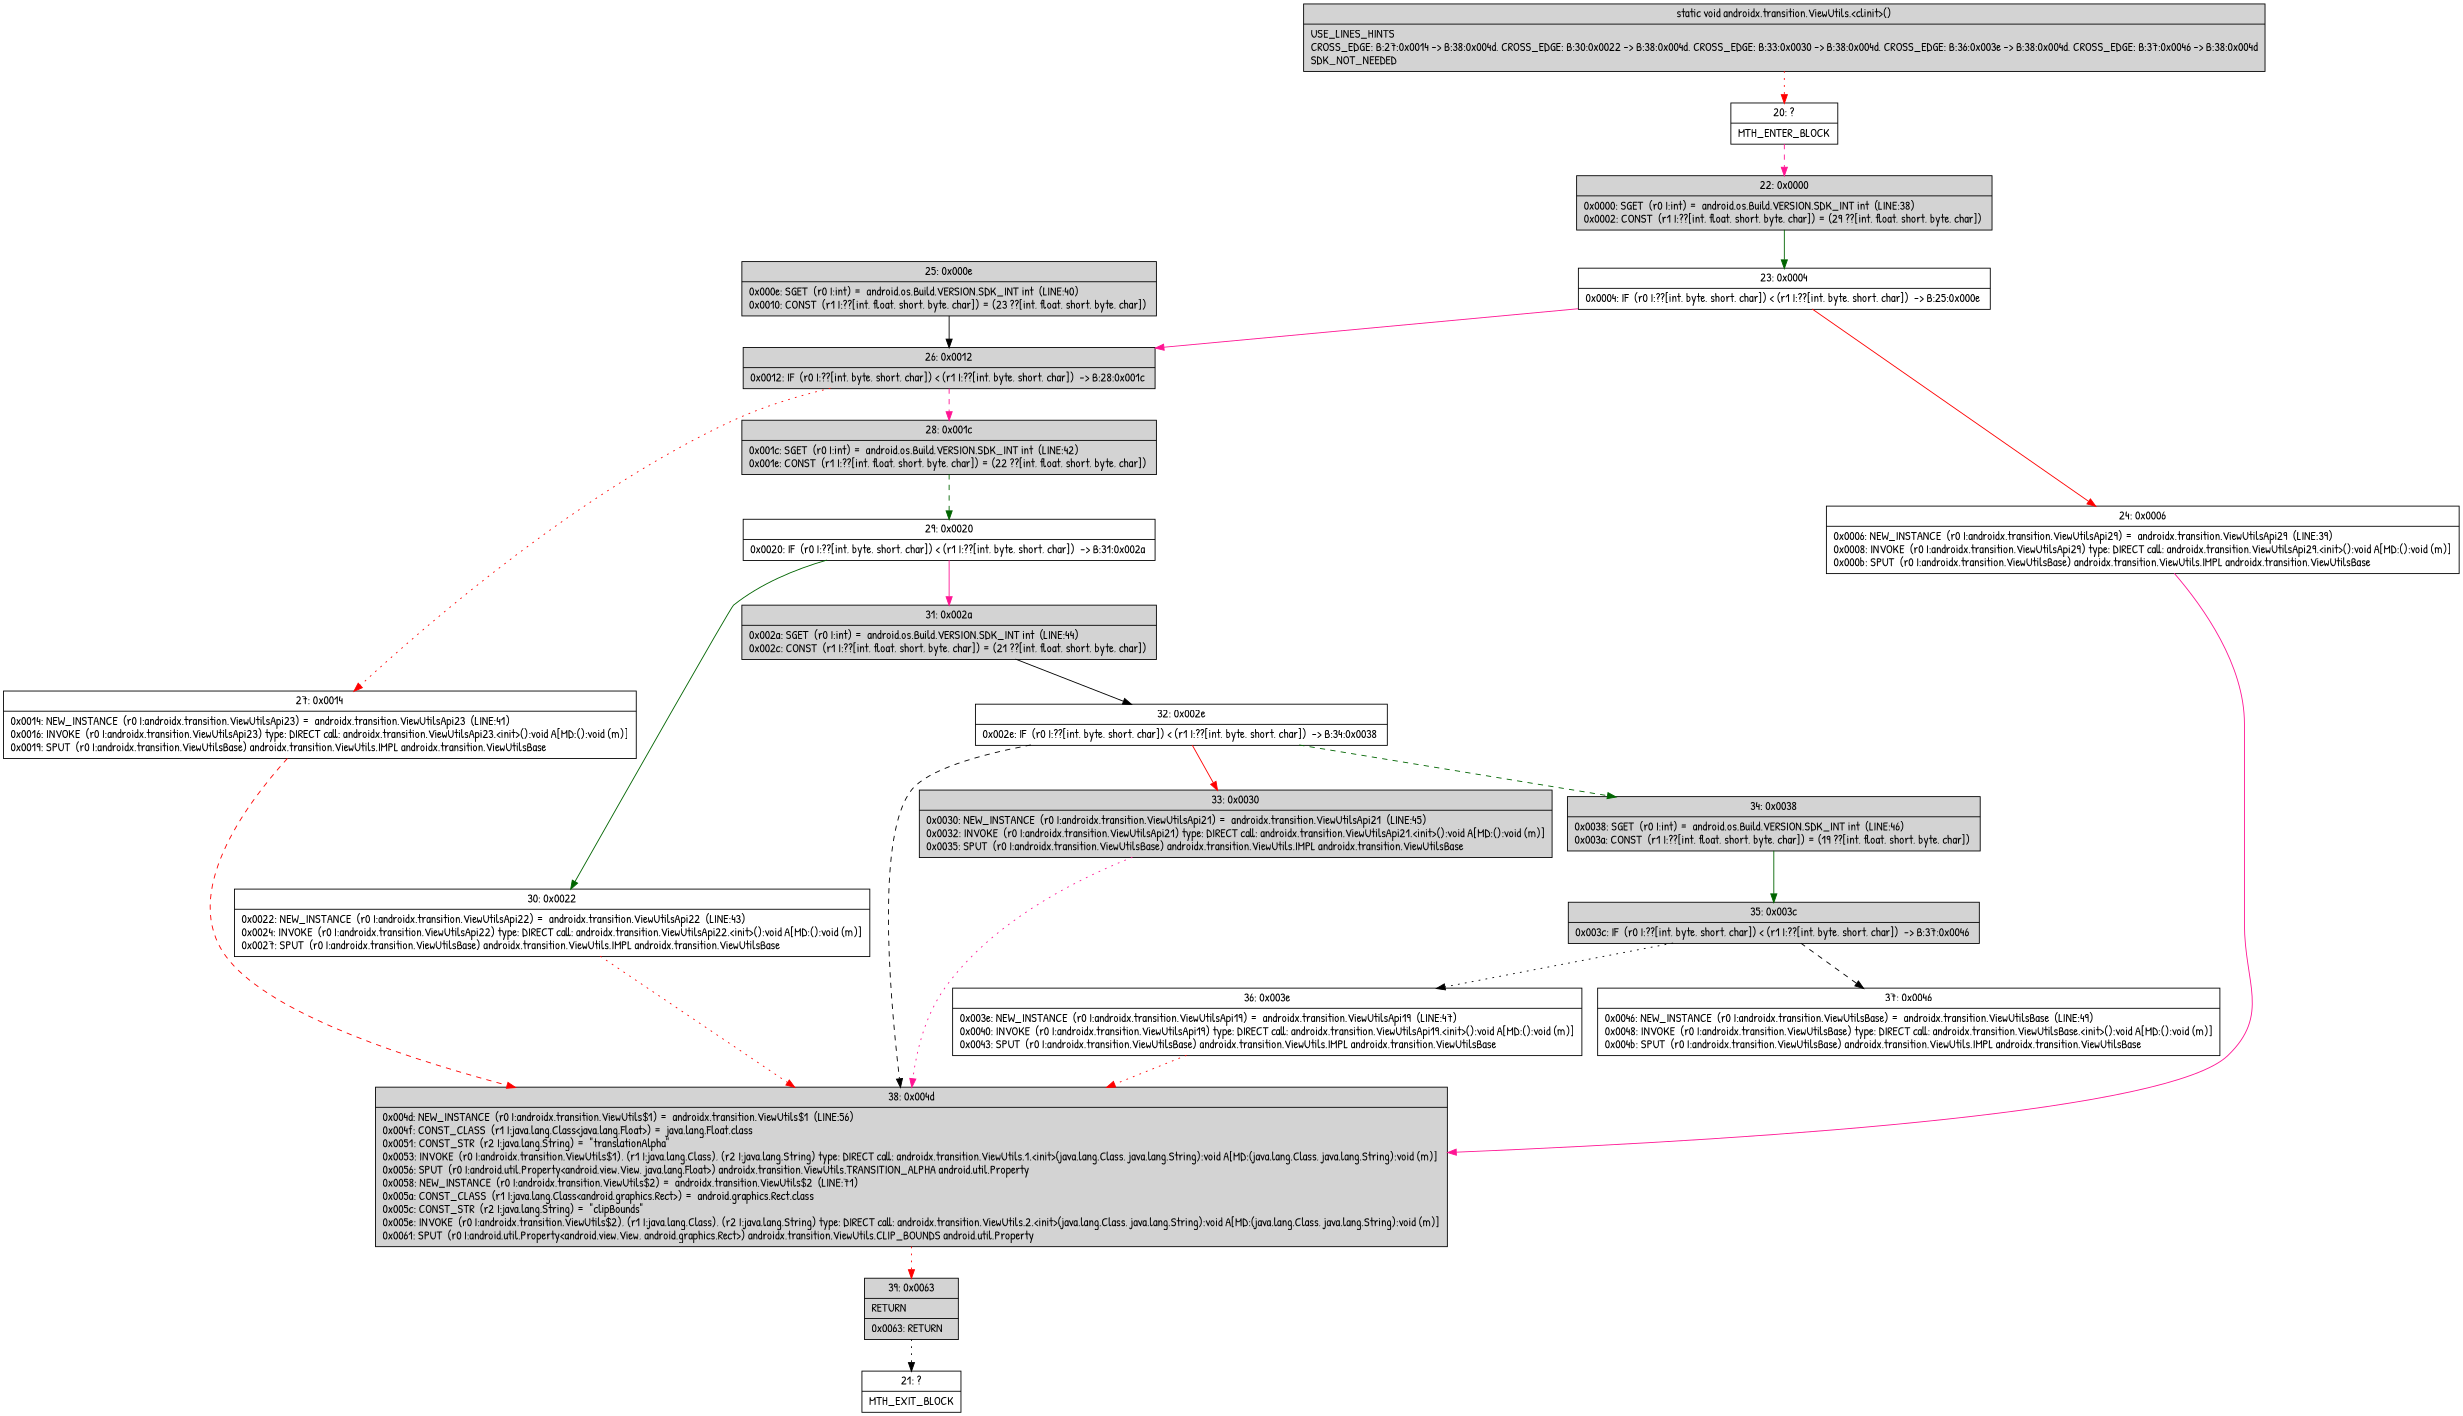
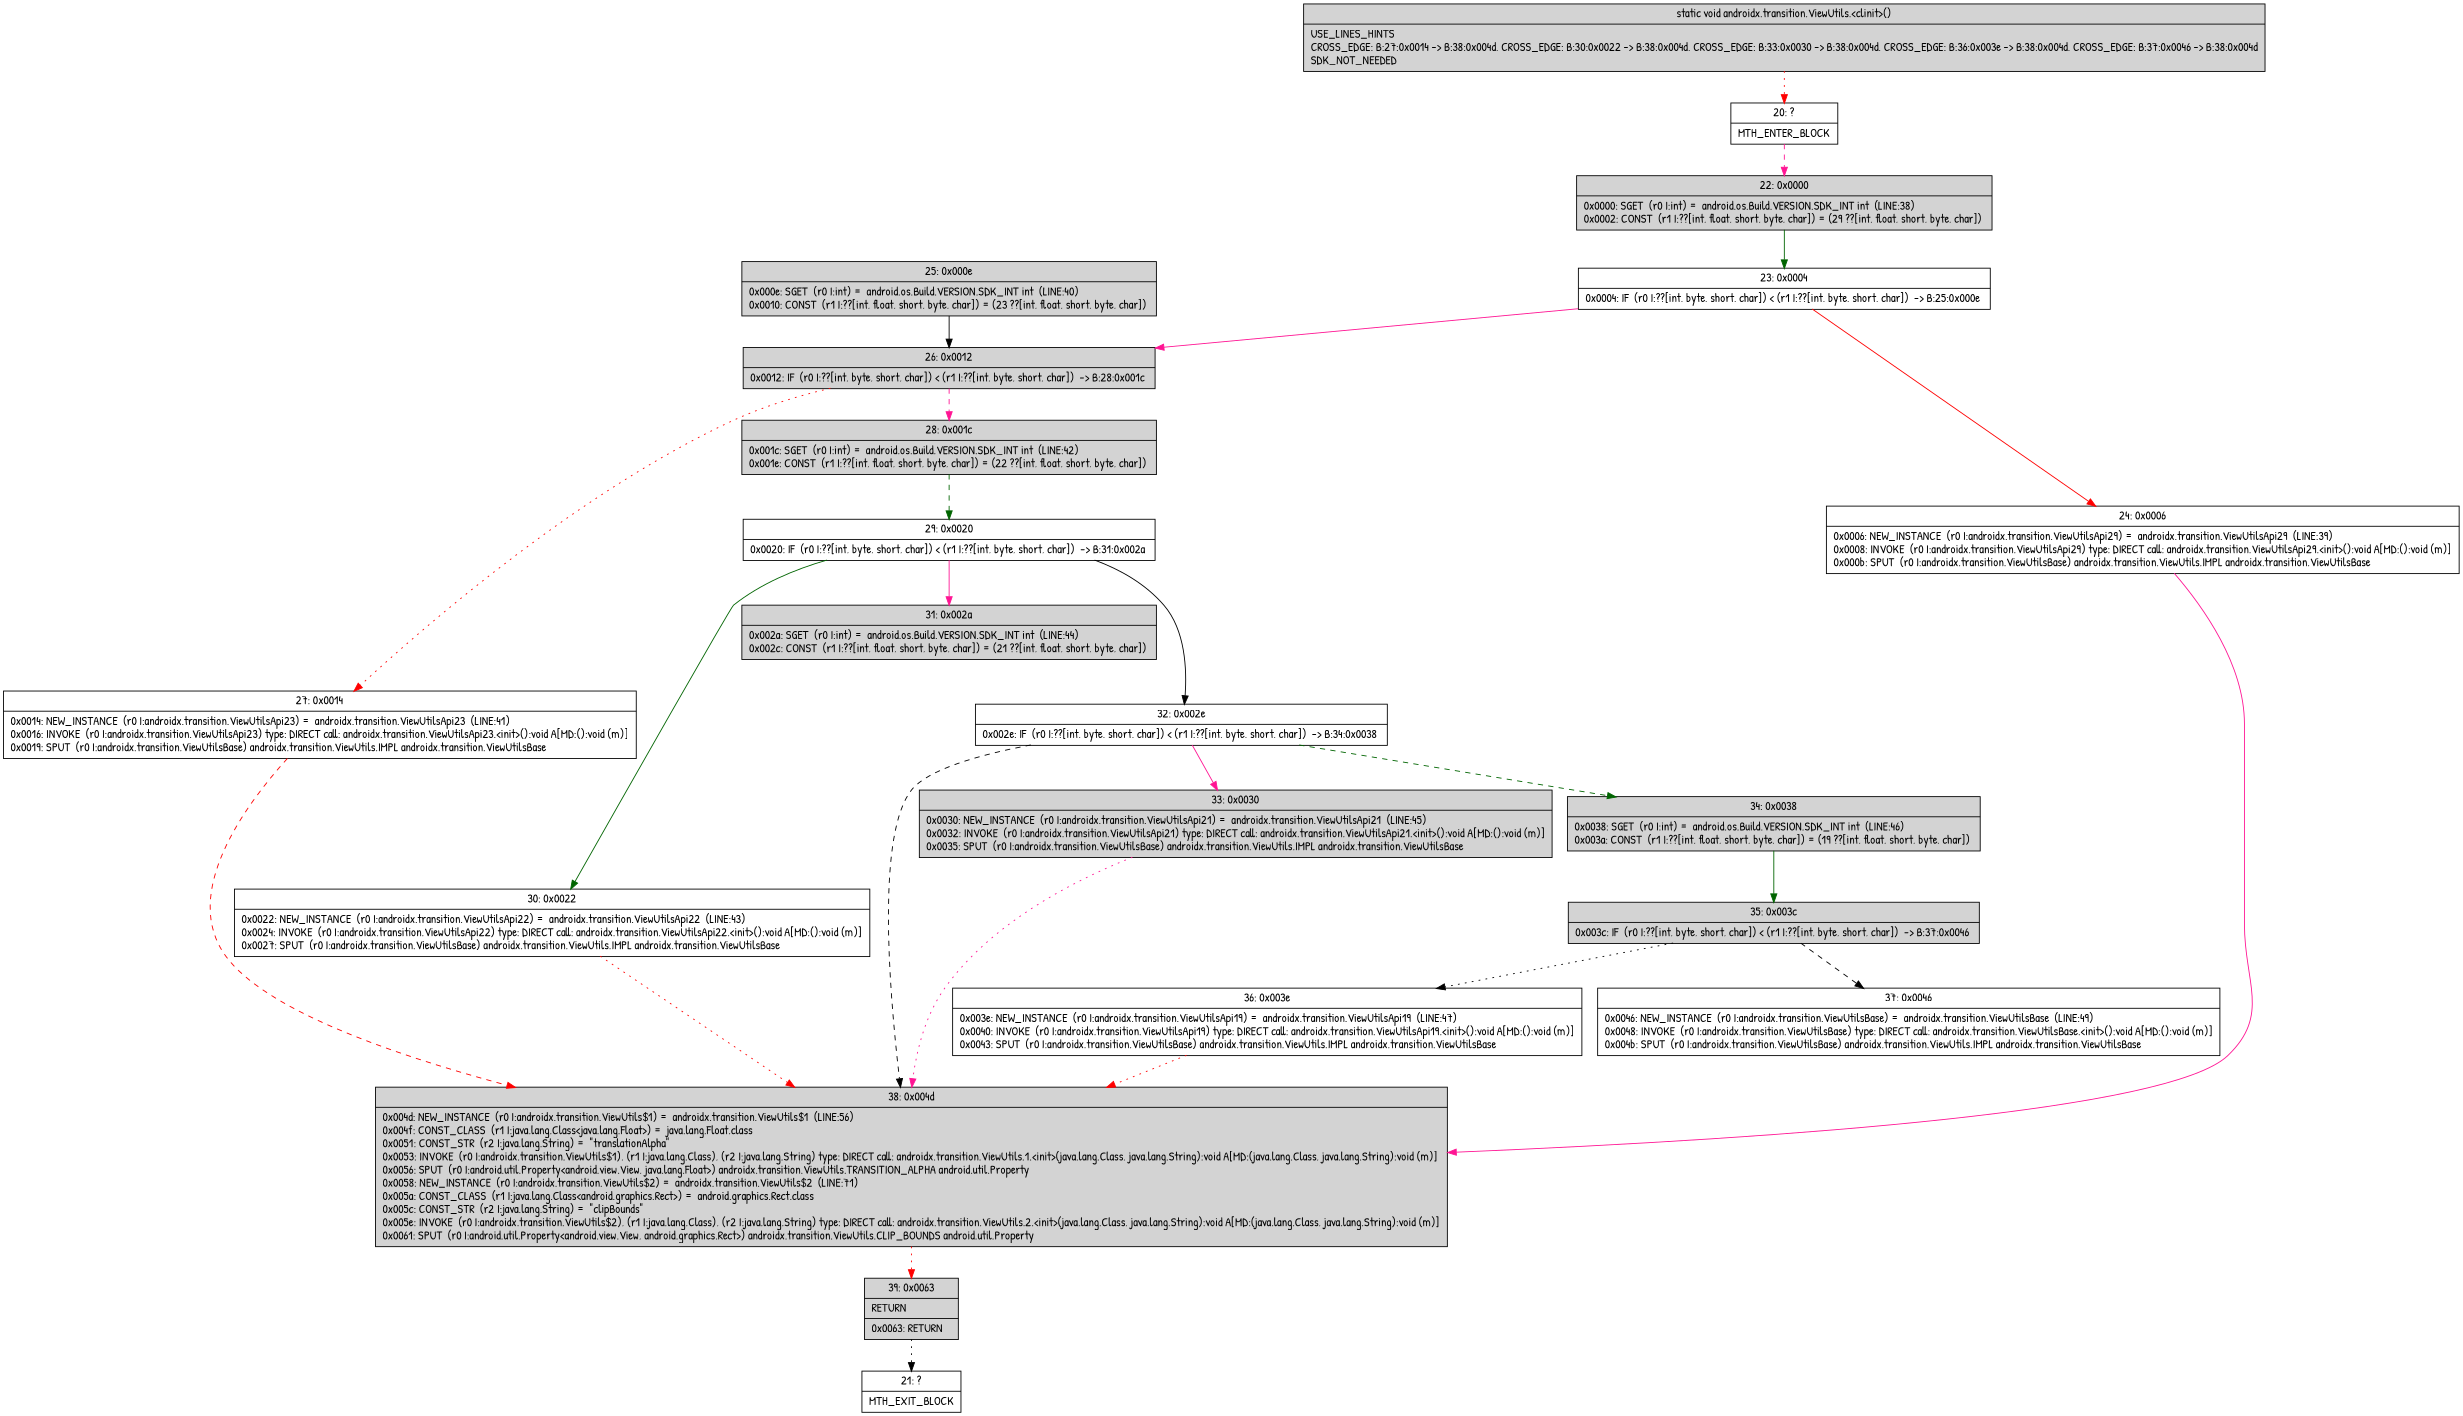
edge "31: 0x002a" -> "32: 0x002e": now "29: 0x0020" -> "32: 0x002e"
edge "32: 0x002e" -> "33: 0x0030": color red -> deeppink
